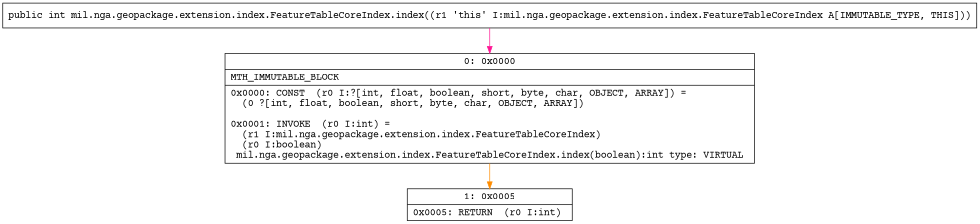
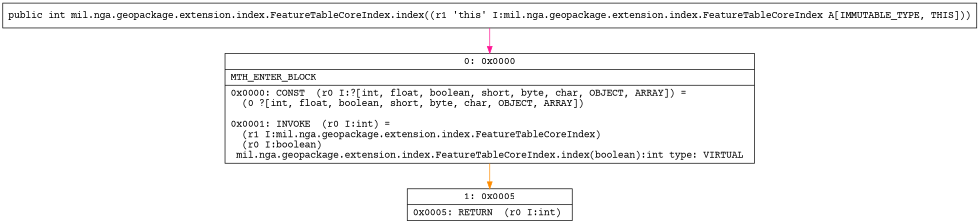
node "0: 0x0000": text "MTH_IMMUTABLE_BLOCK" -> "MTH_ENTER_BLOCK"
